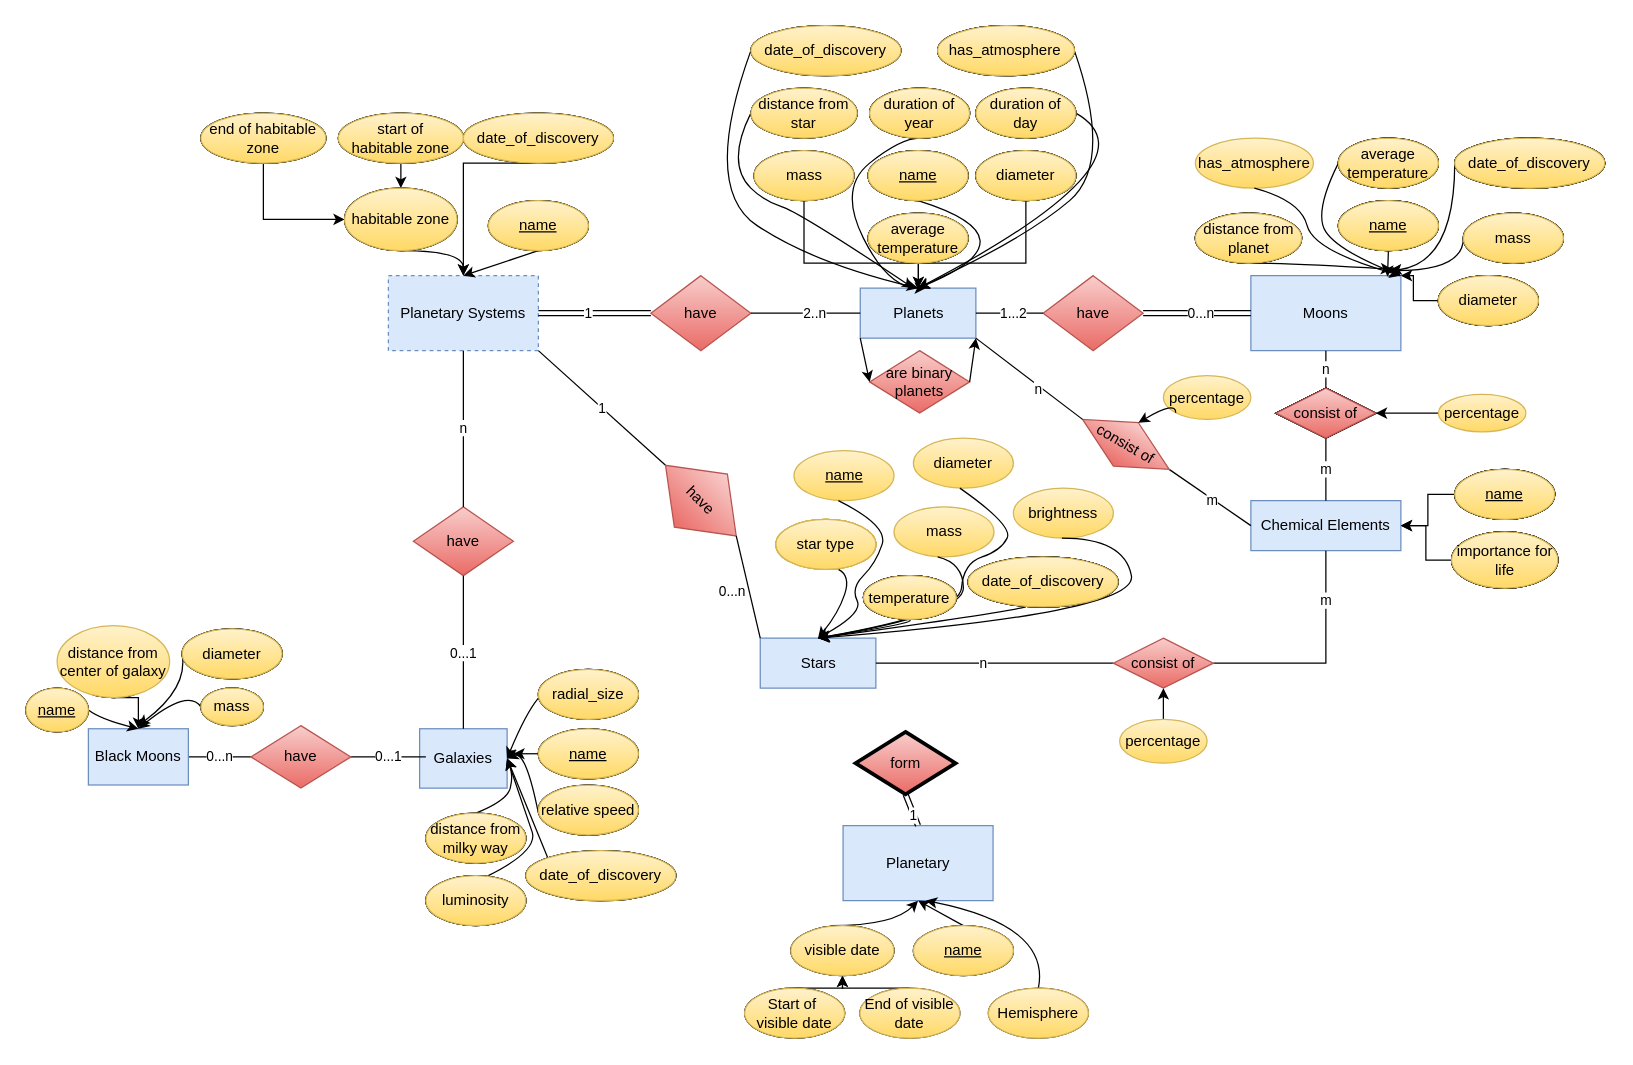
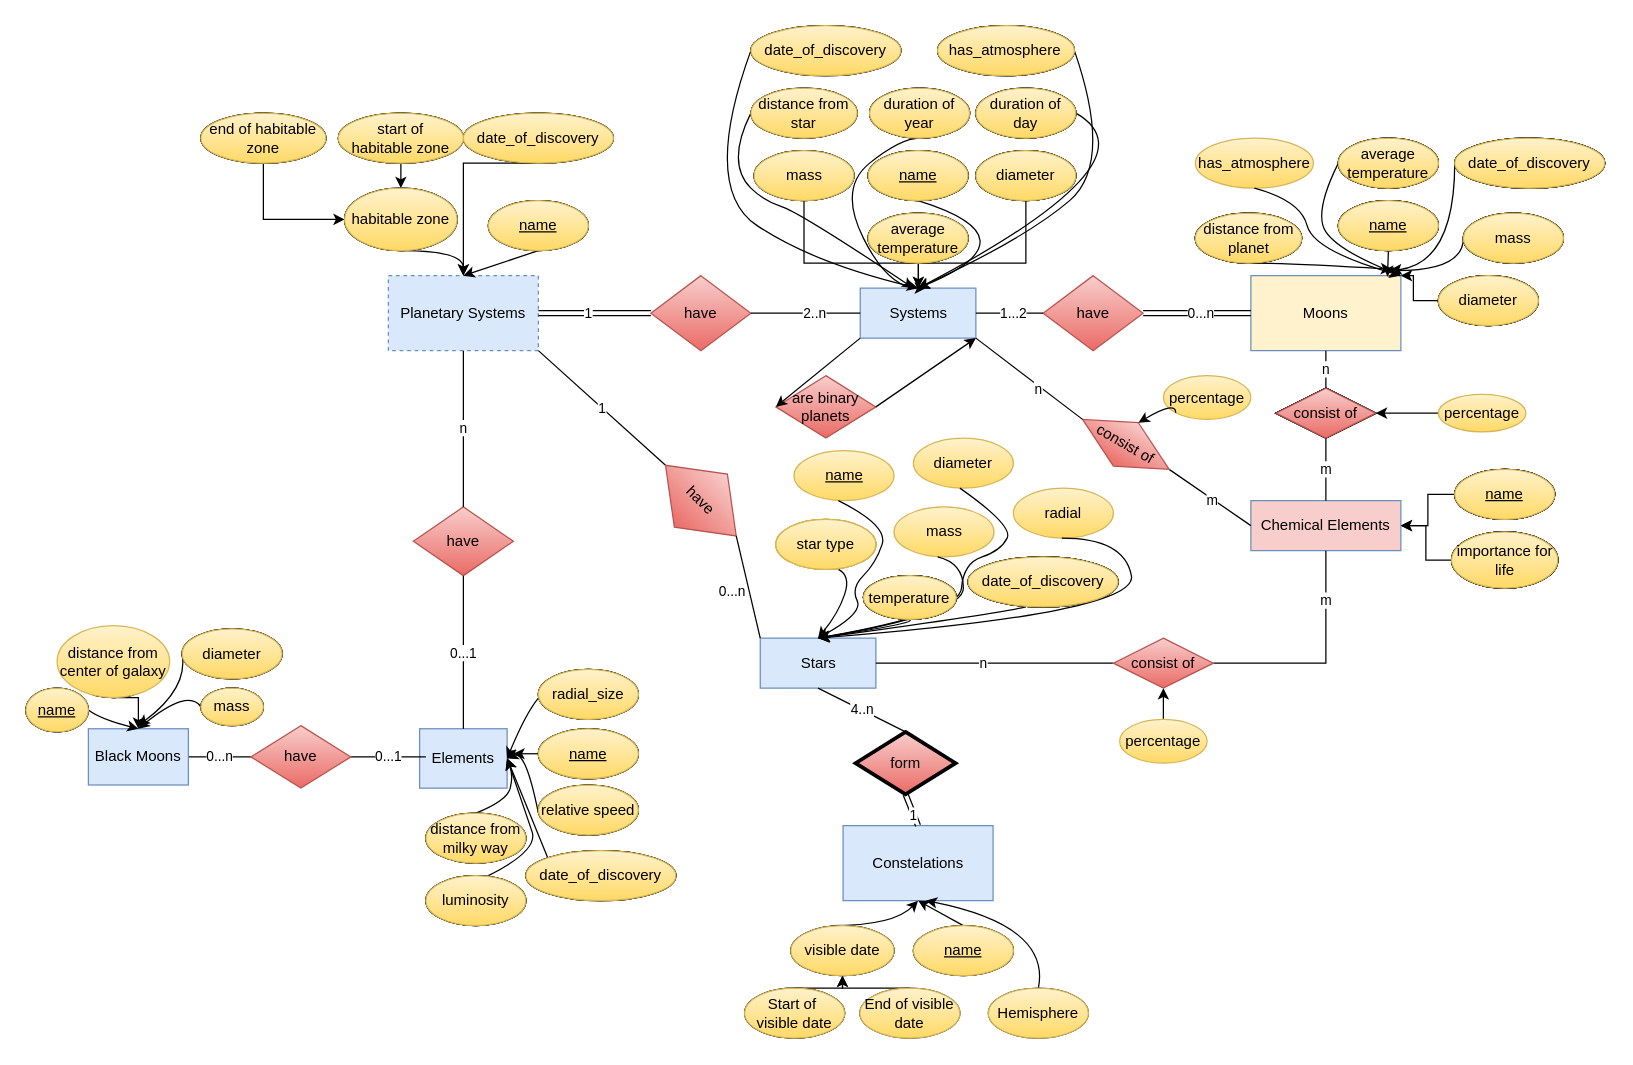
node "Planets": label "Planets" -> "Systems"
node "Moons": fillcolor #dae8fc -> #fff2cc
node "are binary planets": moved (919, 382) -> (826, 407)
node "brightness": label "brightness" -> "radial"
node "Chemical Elements": fillcolor #dae8fc -> #f8cecc
edge "Stars" -- "form": added, label "4..n"
node "Galaxies": label "Galaxies" -> "Elements"
node "Planetary": label "Planetary" -> "Constelations"
